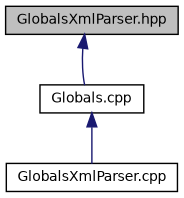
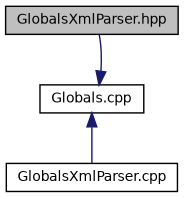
edge "Globals.cpp" -> "GlobalsXmlParser.hpp": reversed
